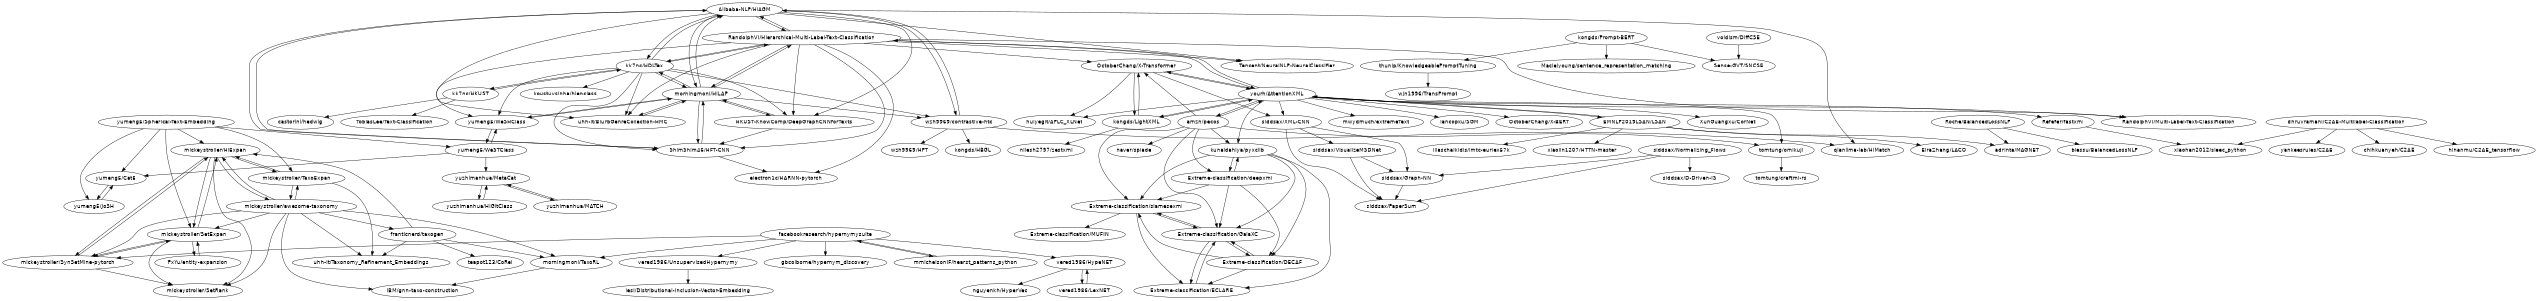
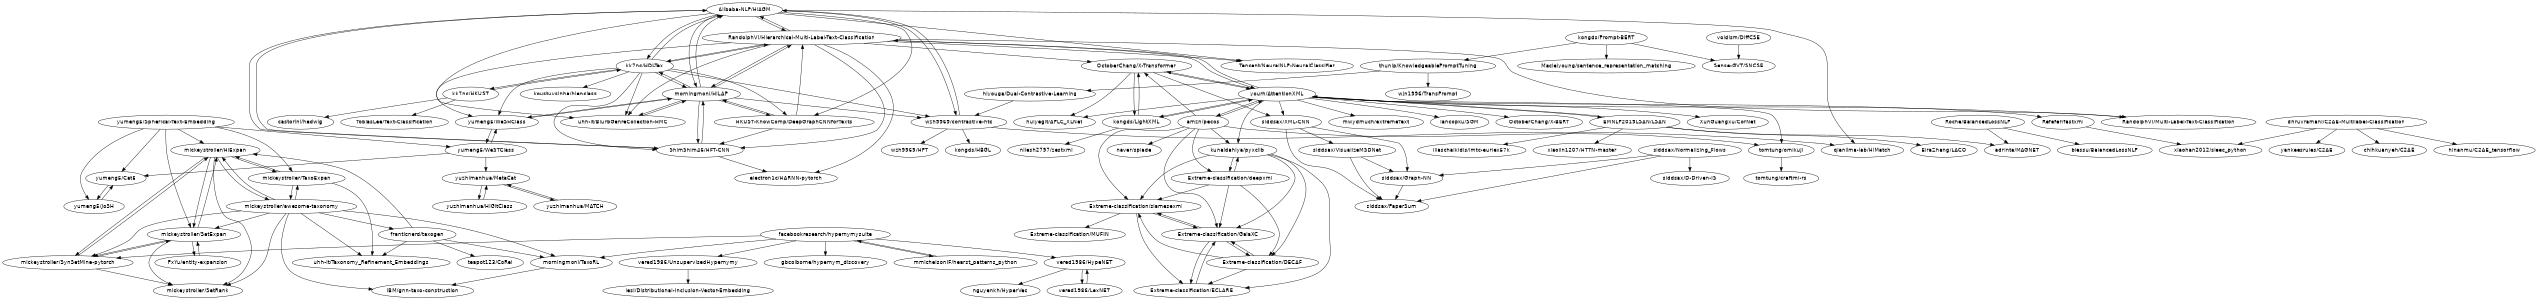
edge "RandolphVI/Hierarchical-Multi-Label-Text-Classification" -> "HKUST-KnowComp/DeepGraphCNNforTexts": reversed
node "hiyouga/Dual-Contrastive-Learning": added
